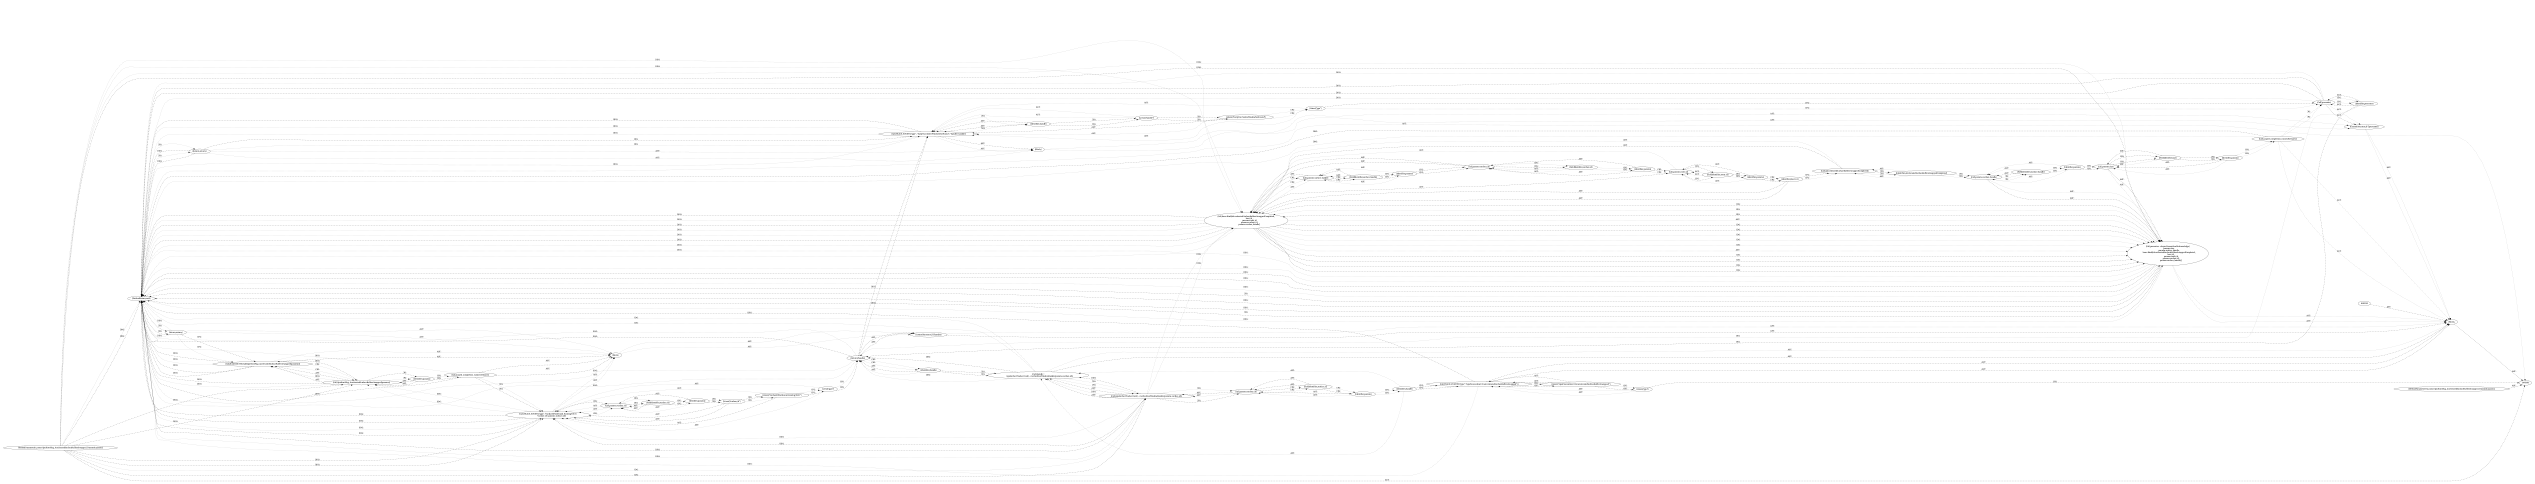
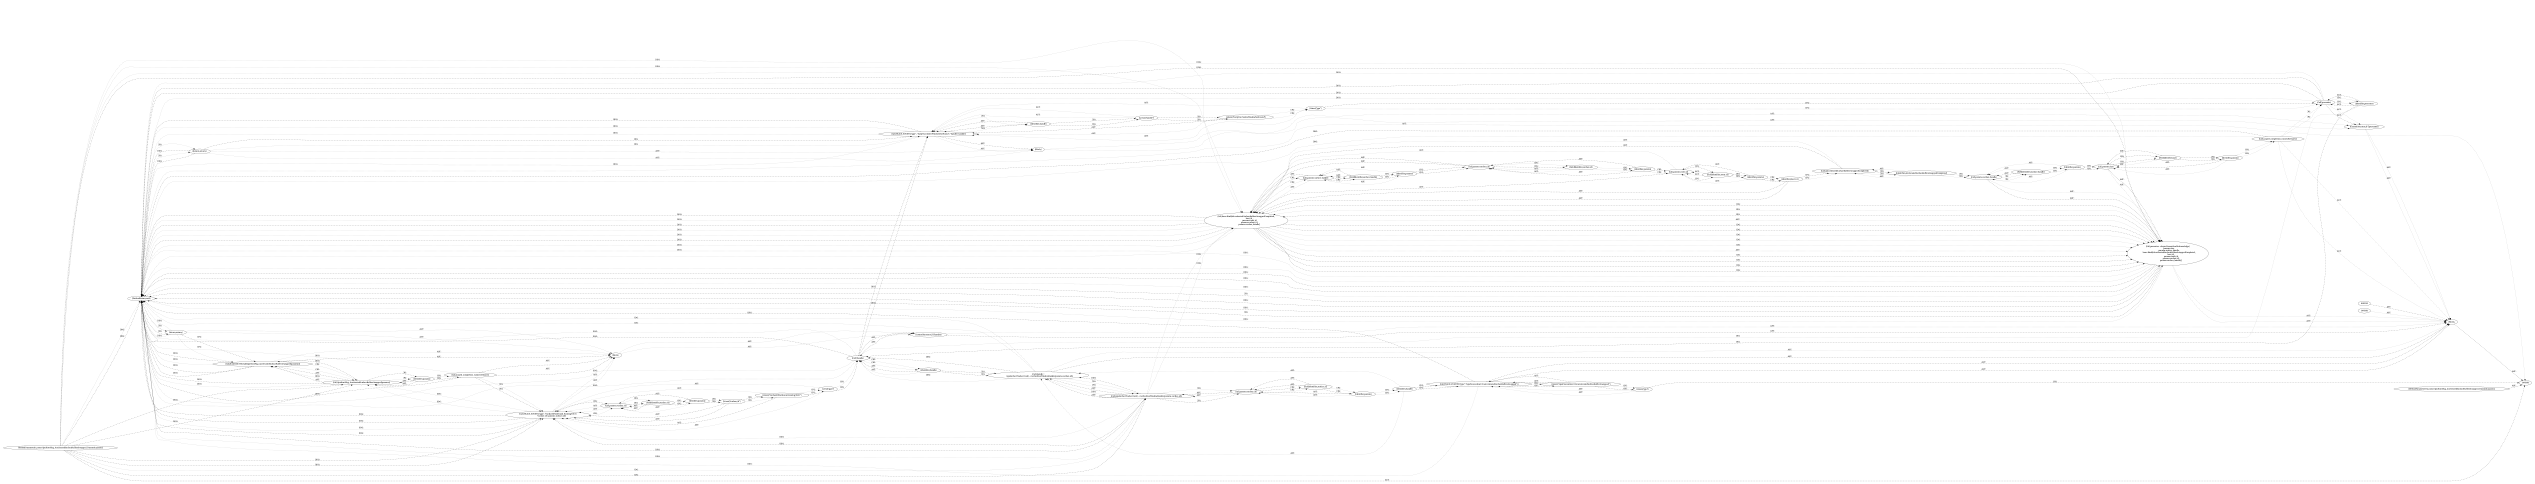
node "1000106": added
node "(Return,!handle)": label "(Return,!handle)" -> "(Call,!handle)"
